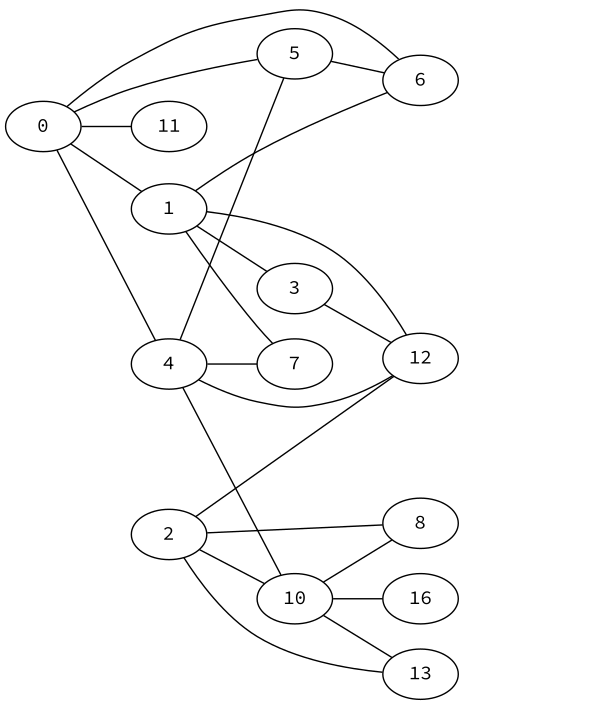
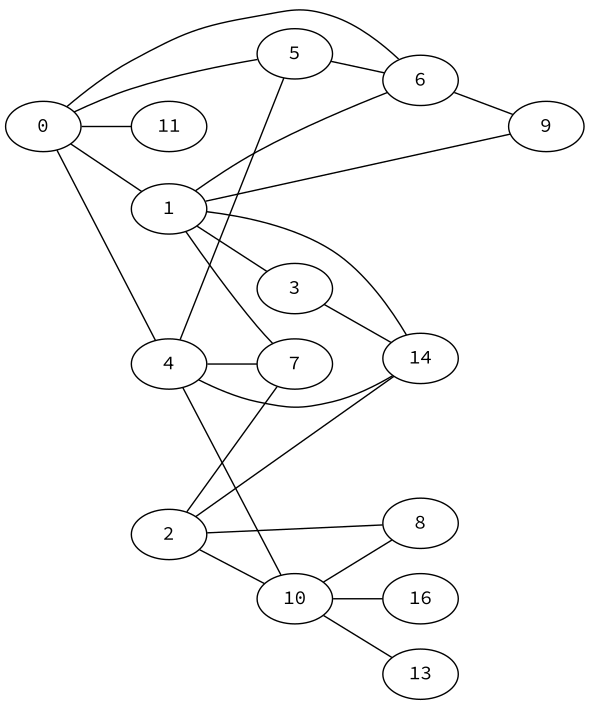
node "9": added
node "12": label "12" -> "14"
edge "2" -> "13": now "2" -> "7"
